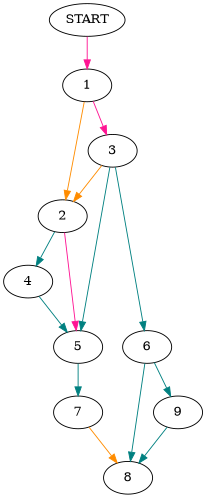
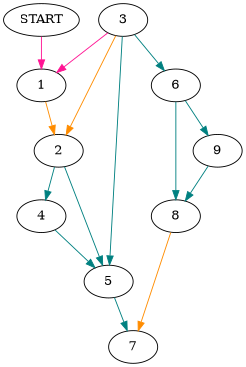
edge "1" -> "3": reversed
edge "2" -> "5": color deeppink -> teal
edge "7" -> "8": reversed
